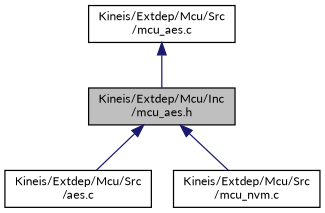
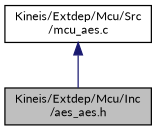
node "Kineis/Extdep/Mcu/Inc /mcu_aes.h": label "Kineis/Extdep/Mcu/Inc /mcu_aes.h" -> "Kineis/Extdep/Mcu/Inc /aes_aes.h"
node "Kineis/Extdep/Mcu/Src /aes.c": removed
node "Kineis/Extdep/Mcu/Src /mcu_nvm.c": removed
